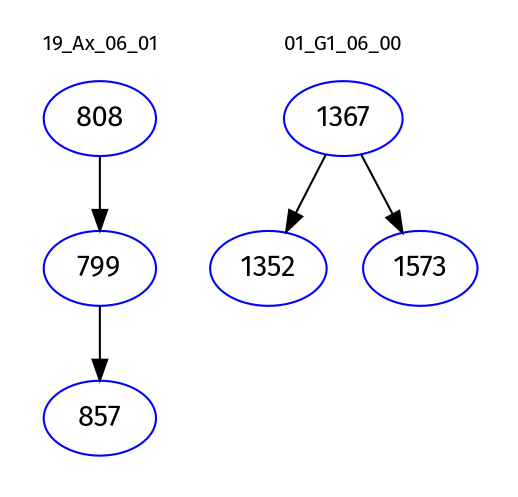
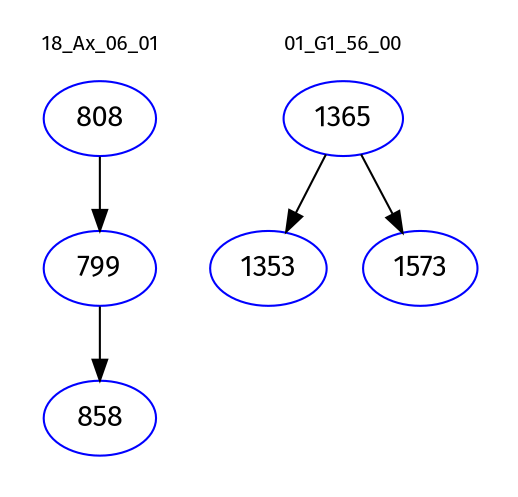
cluster "19_Ax_06_01": label "19_Ax_06_01" -> "18_Ax_06_01"
cluster "01_G1_06_00": label "01_G1_06_00" -> "01_G1_56_00"
node "1367": label "1367" -> "1365"
node "1352": label "1352" -> "1353"
node "857": label "857" -> "858"
